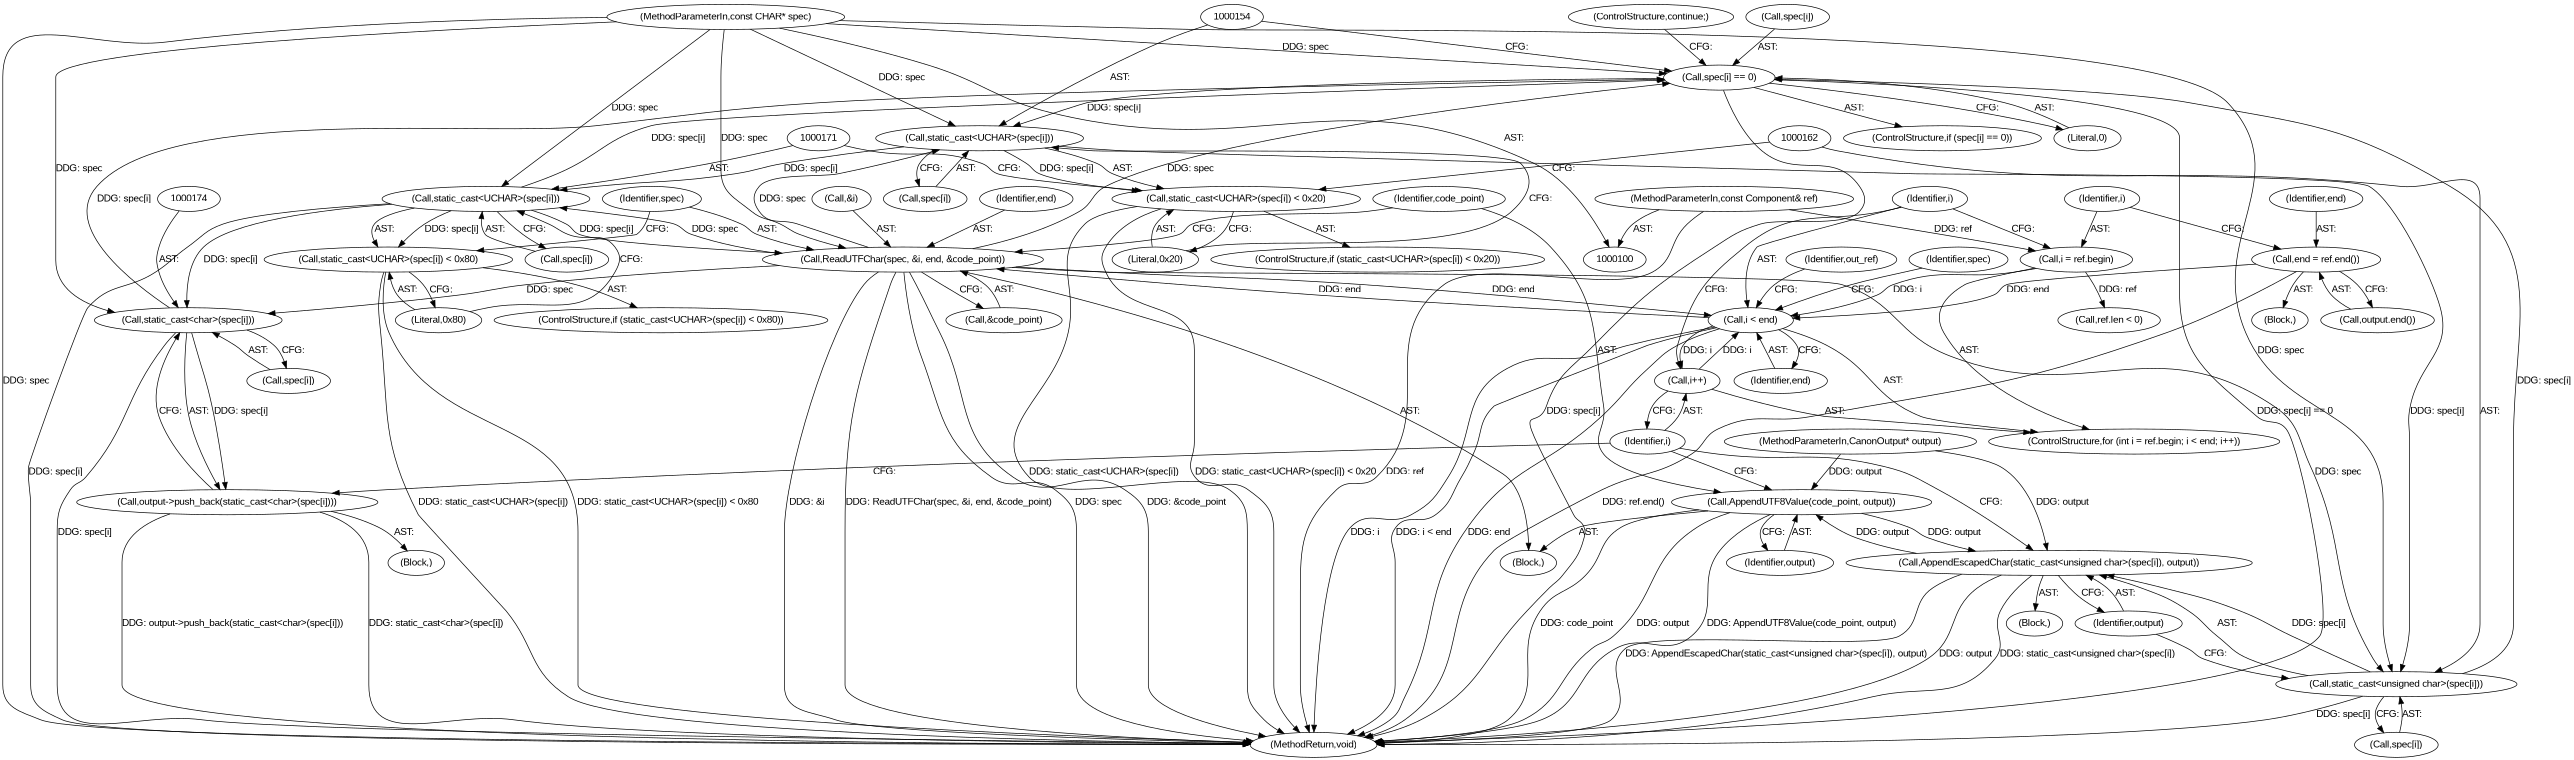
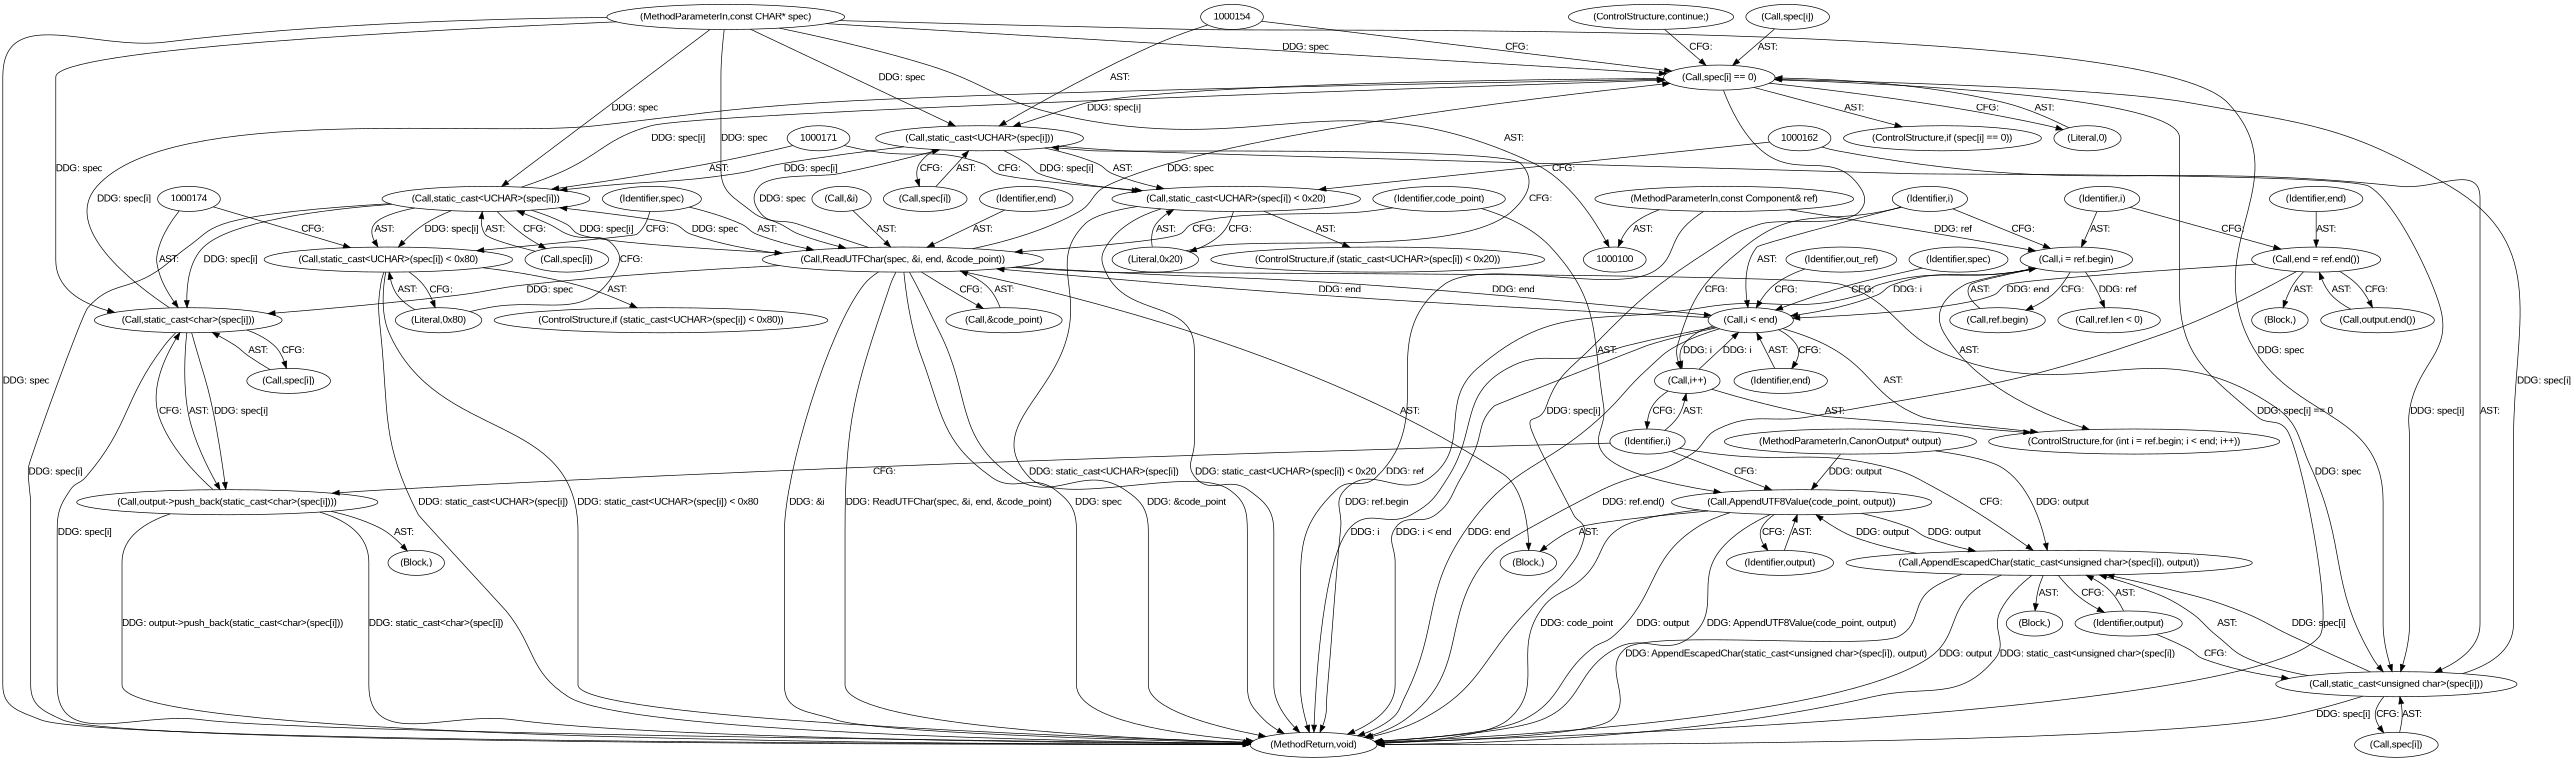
edge "1000174" -> "(Call,static_cast<UCHAR>(spec[i]) < 0x80)": added, label "CFG:"
node "(Call,ref.begin)": added
edge "(Call,i = ref.begin)" -> "(MethodReturn,void)": added, label "DDG: ref.begin"
